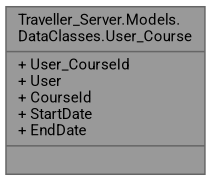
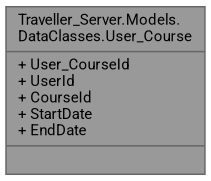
node "Traveller_Server.Models.": text "+ User" -> "+ UserId"
